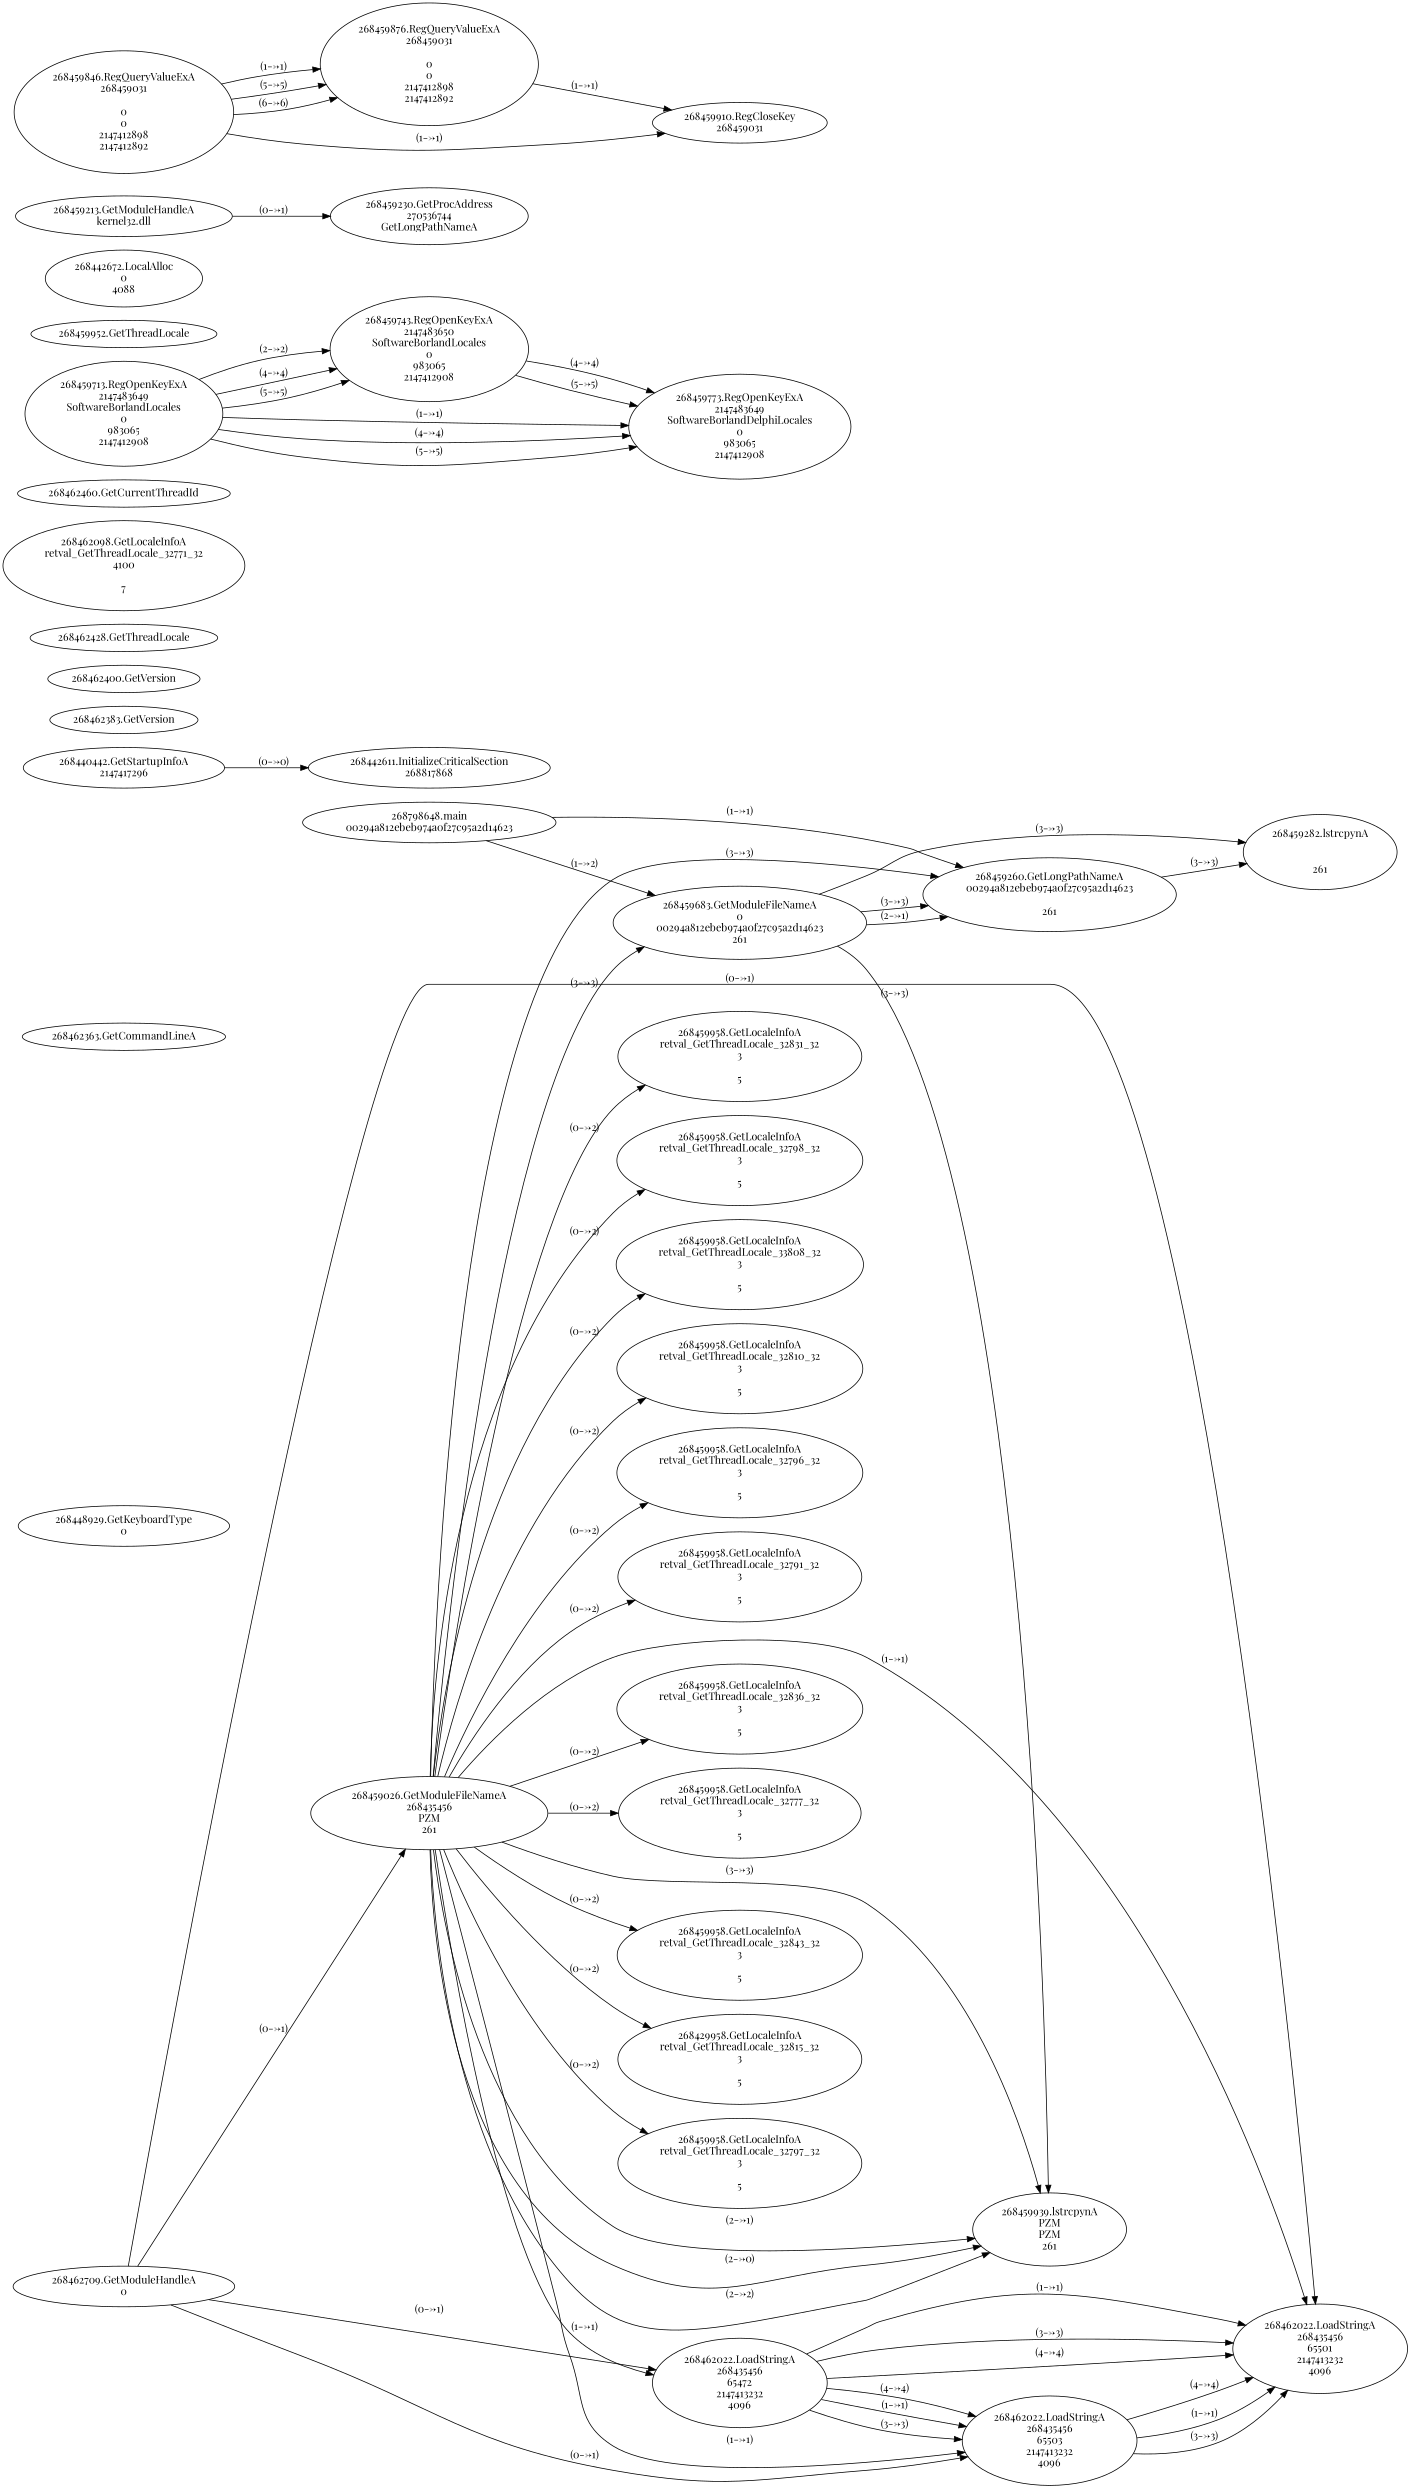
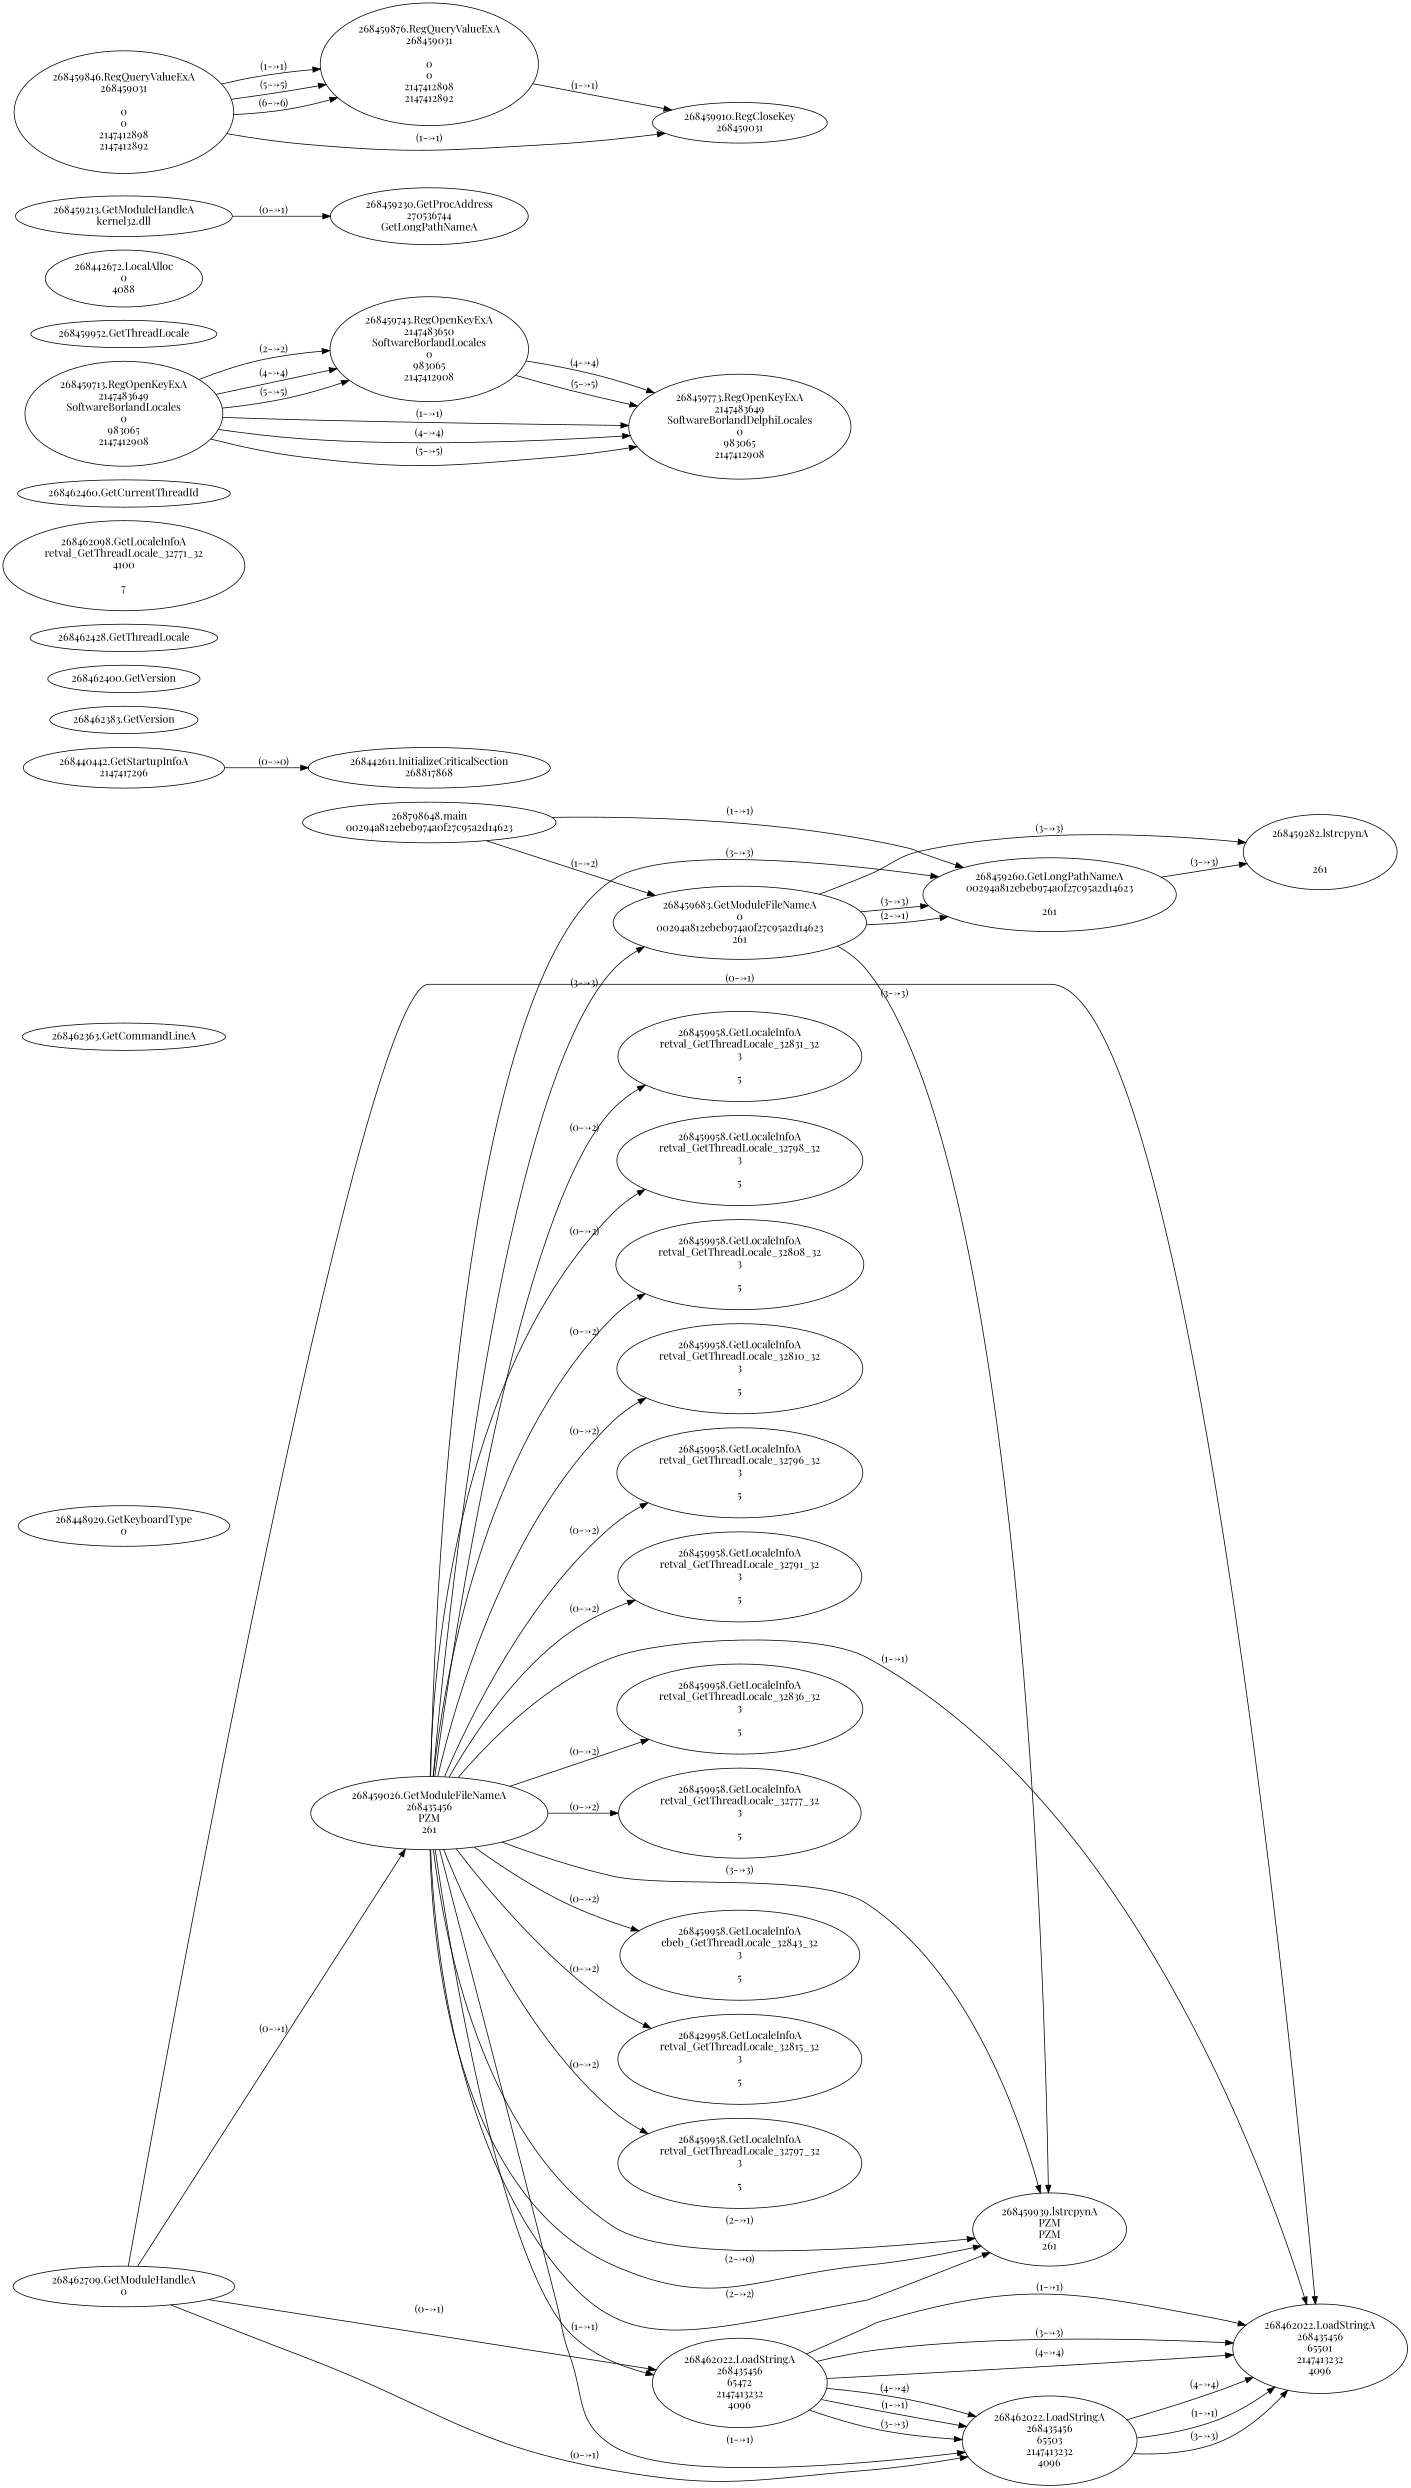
node "268459958.GetLocaleInfoA retval_GetThreadLocale_33808_32 3 5": label "268459958.GetLocaleInfoA retval_GetThreadLocale_33808_32 3 5" -> "268459958.GetLocaleInfoA retval_GetThreadLocale_32808_32 3 5"
node "268459958.GetLocaleInfoA retval_GetThreadLocale_32843_32 3 5": label "268459958.GetLocaleInfoA retval_GetThreadLocale_32843_32 3 5" -> "268459958.GetLocaleInfoA ebeb_GetThreadLocale_32843_32 3 5"
